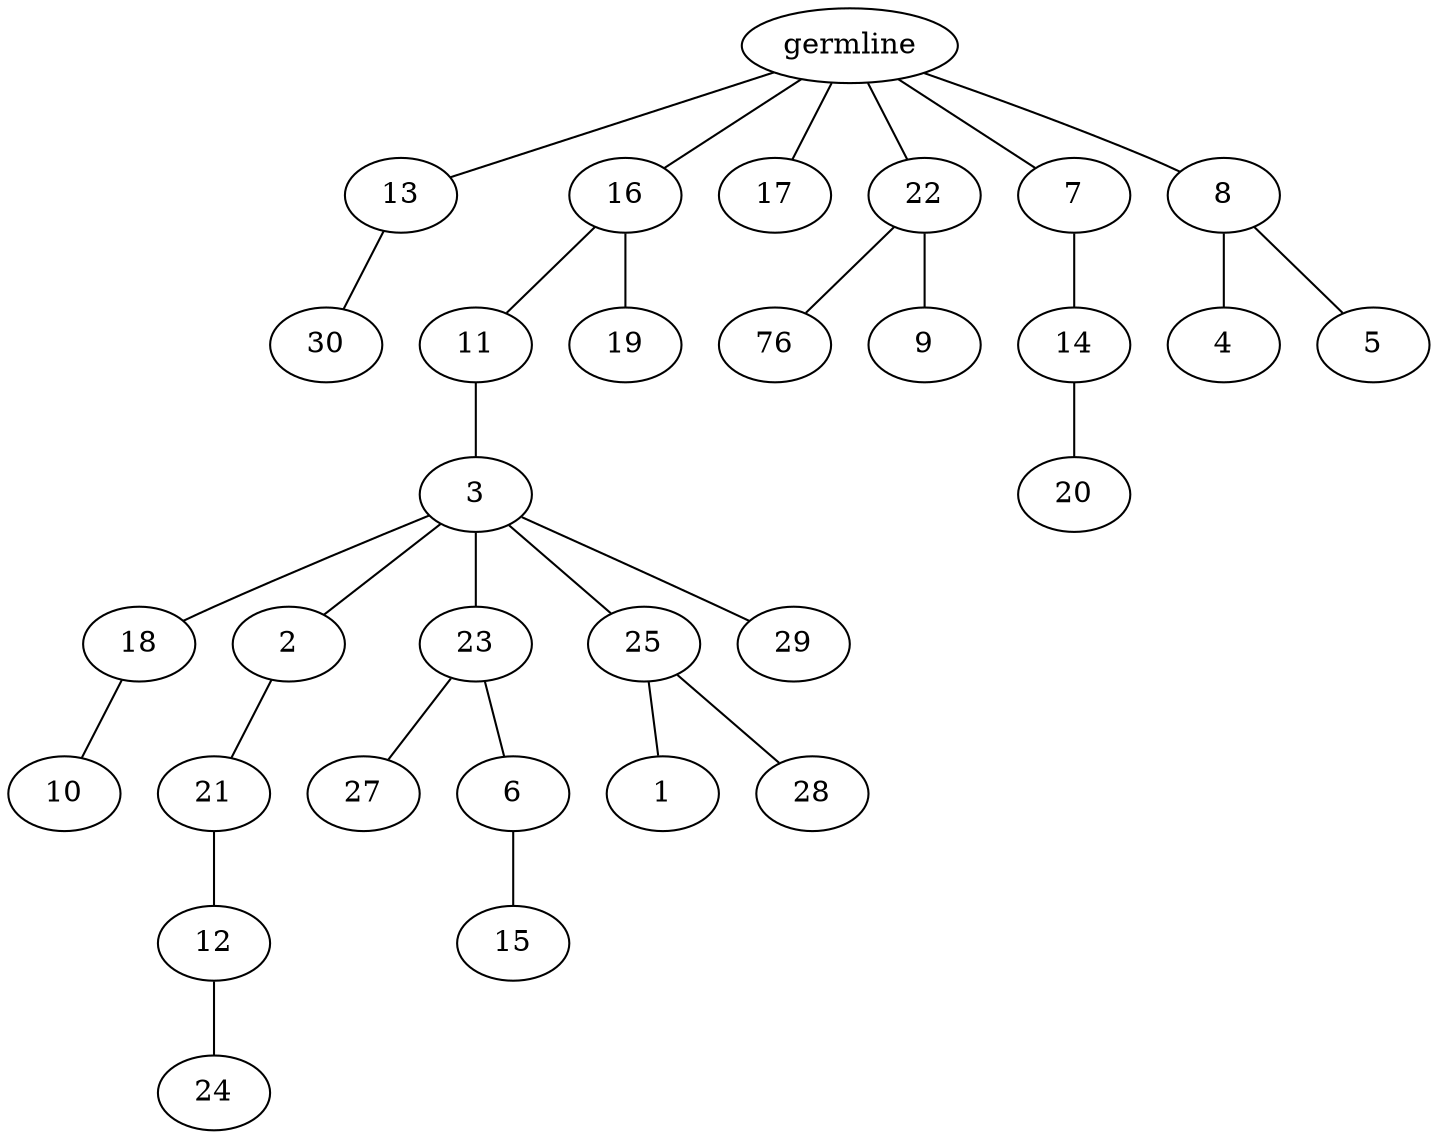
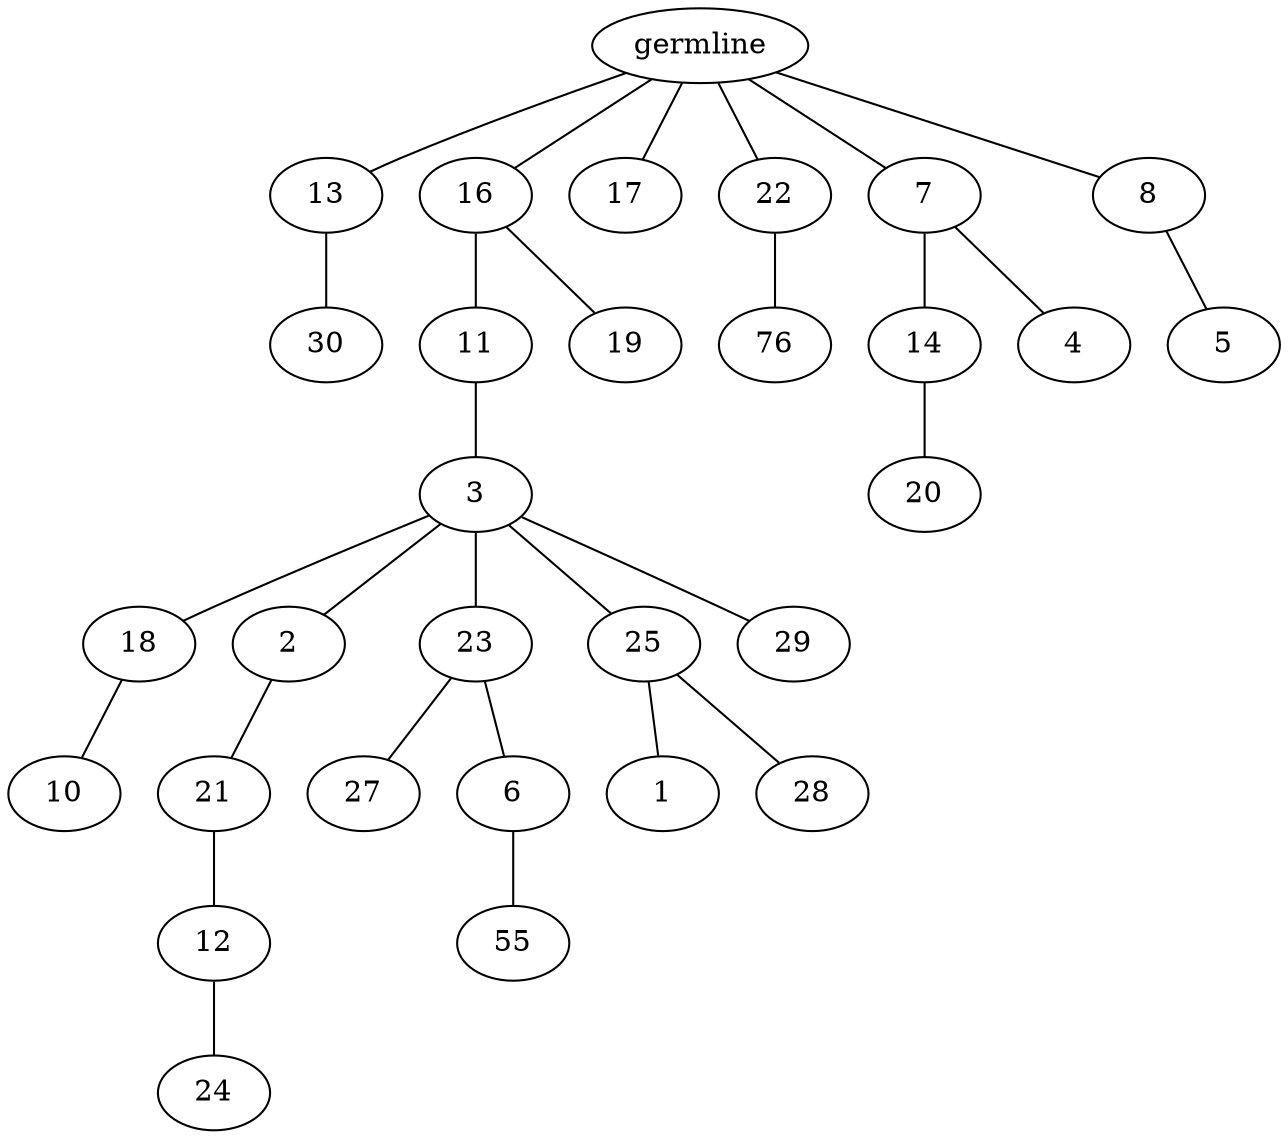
edge "8" -- "4": now "7" -- "4"
node "9": removed
node "15": label "15" -> "55"
